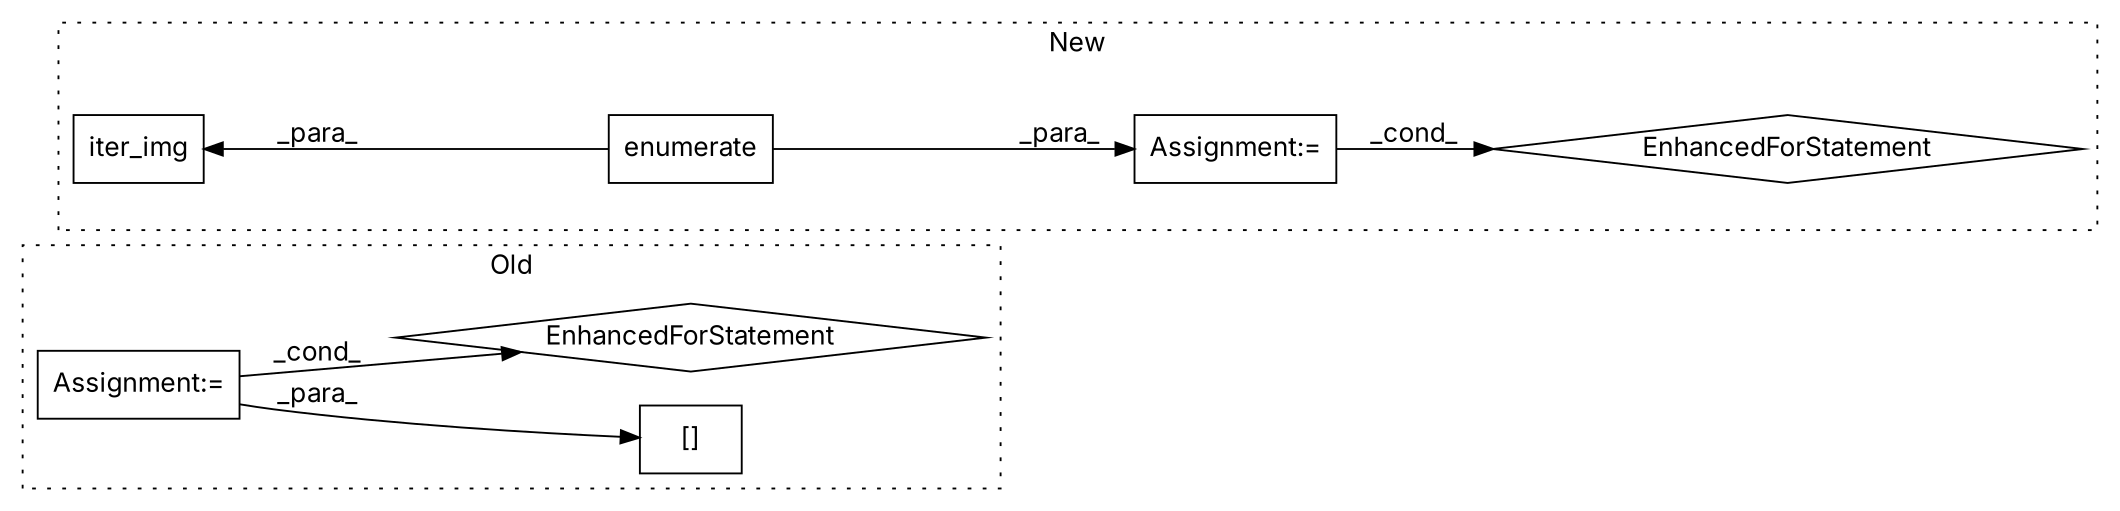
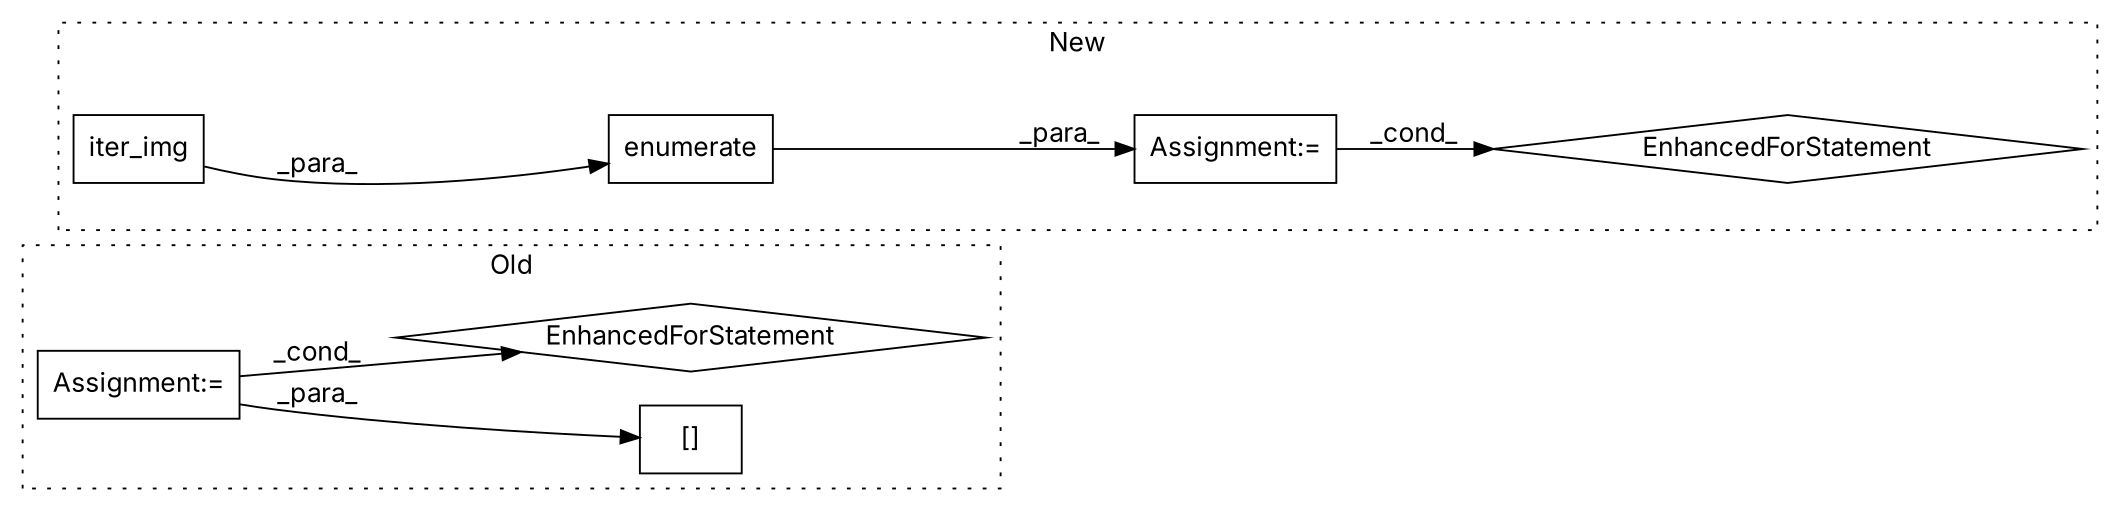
edge "enumerate" -> "iter_img": reversed
